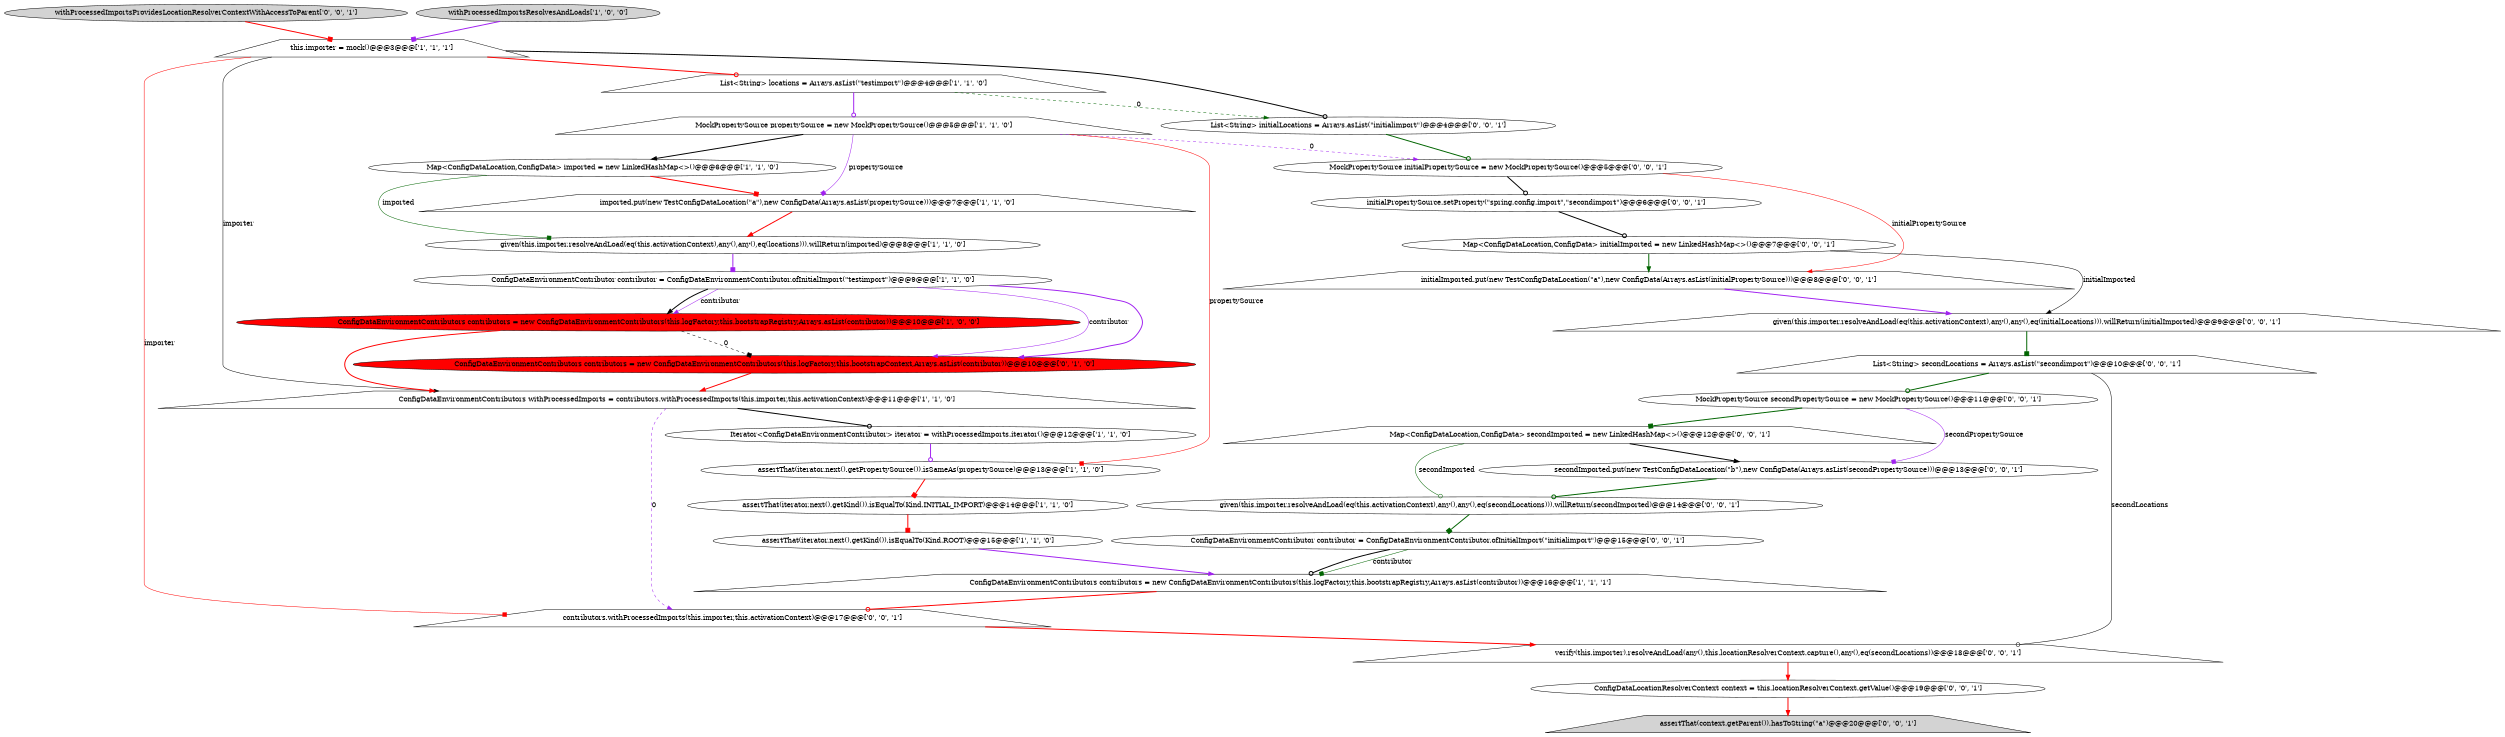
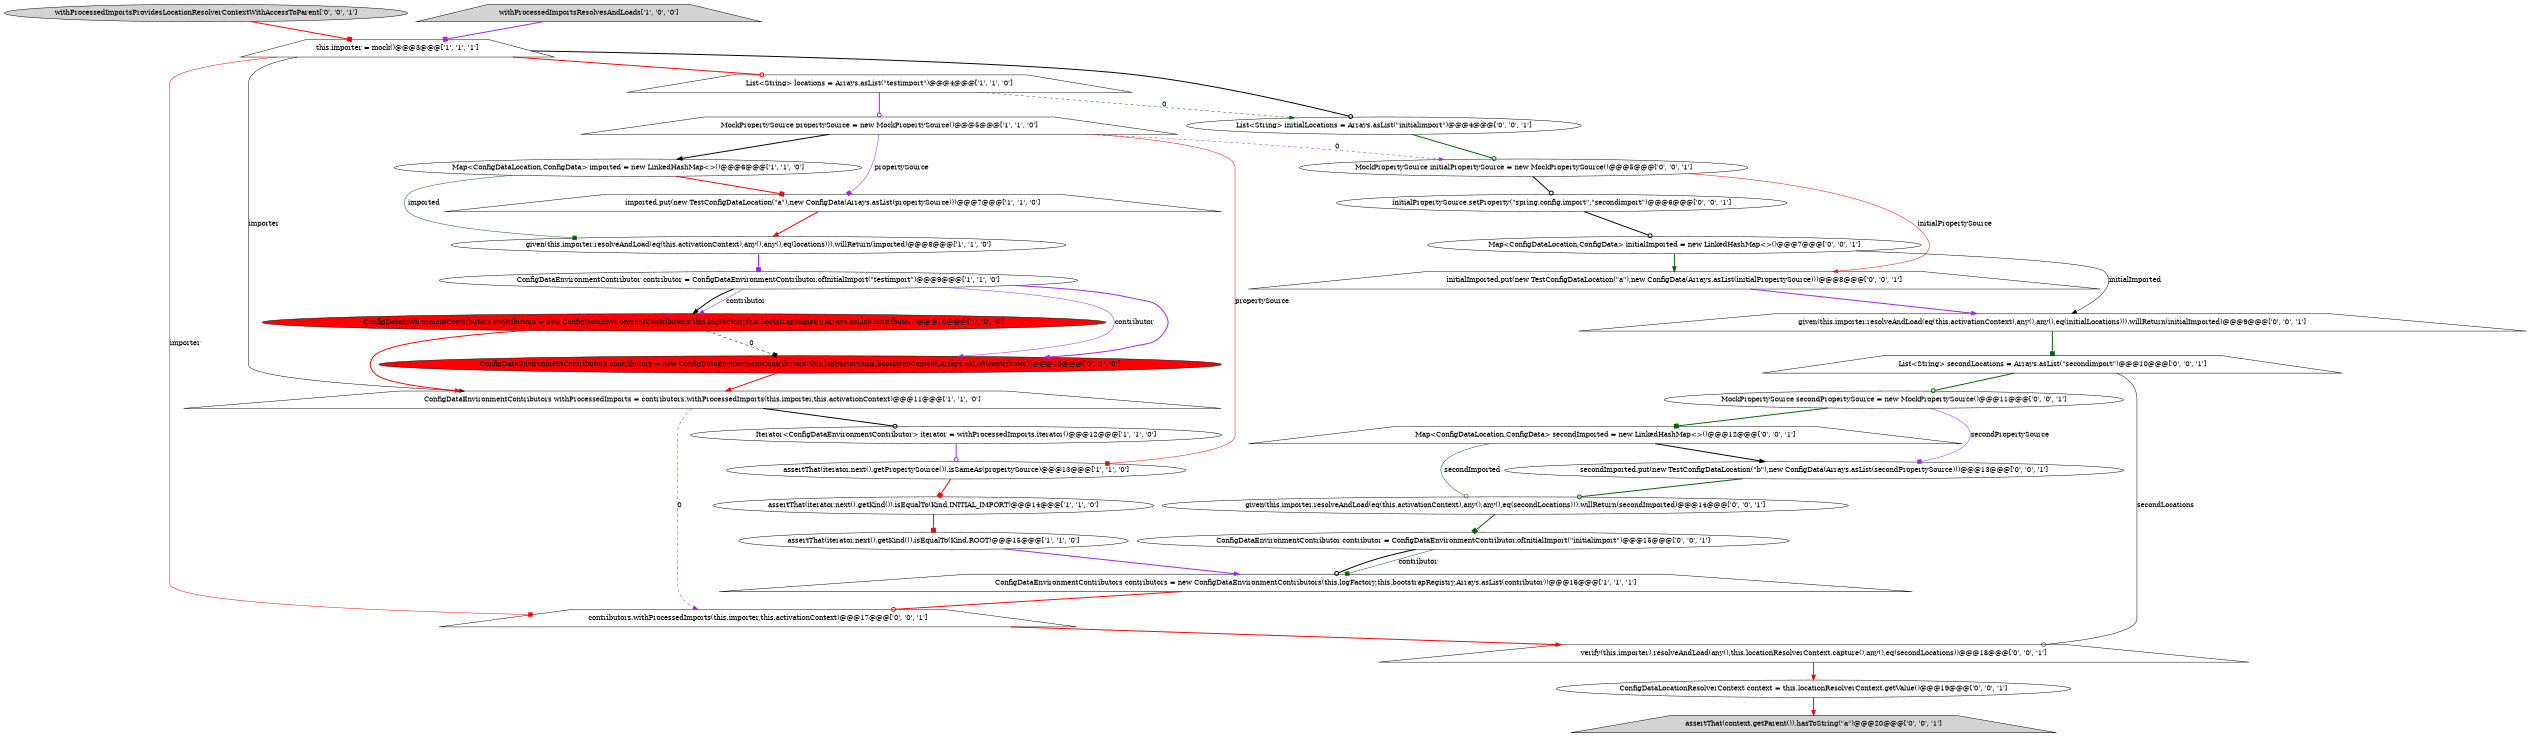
node "withProcessedImportsResolvesAndLoads['1', '0', '0']": shape ellipse -> trapezium
